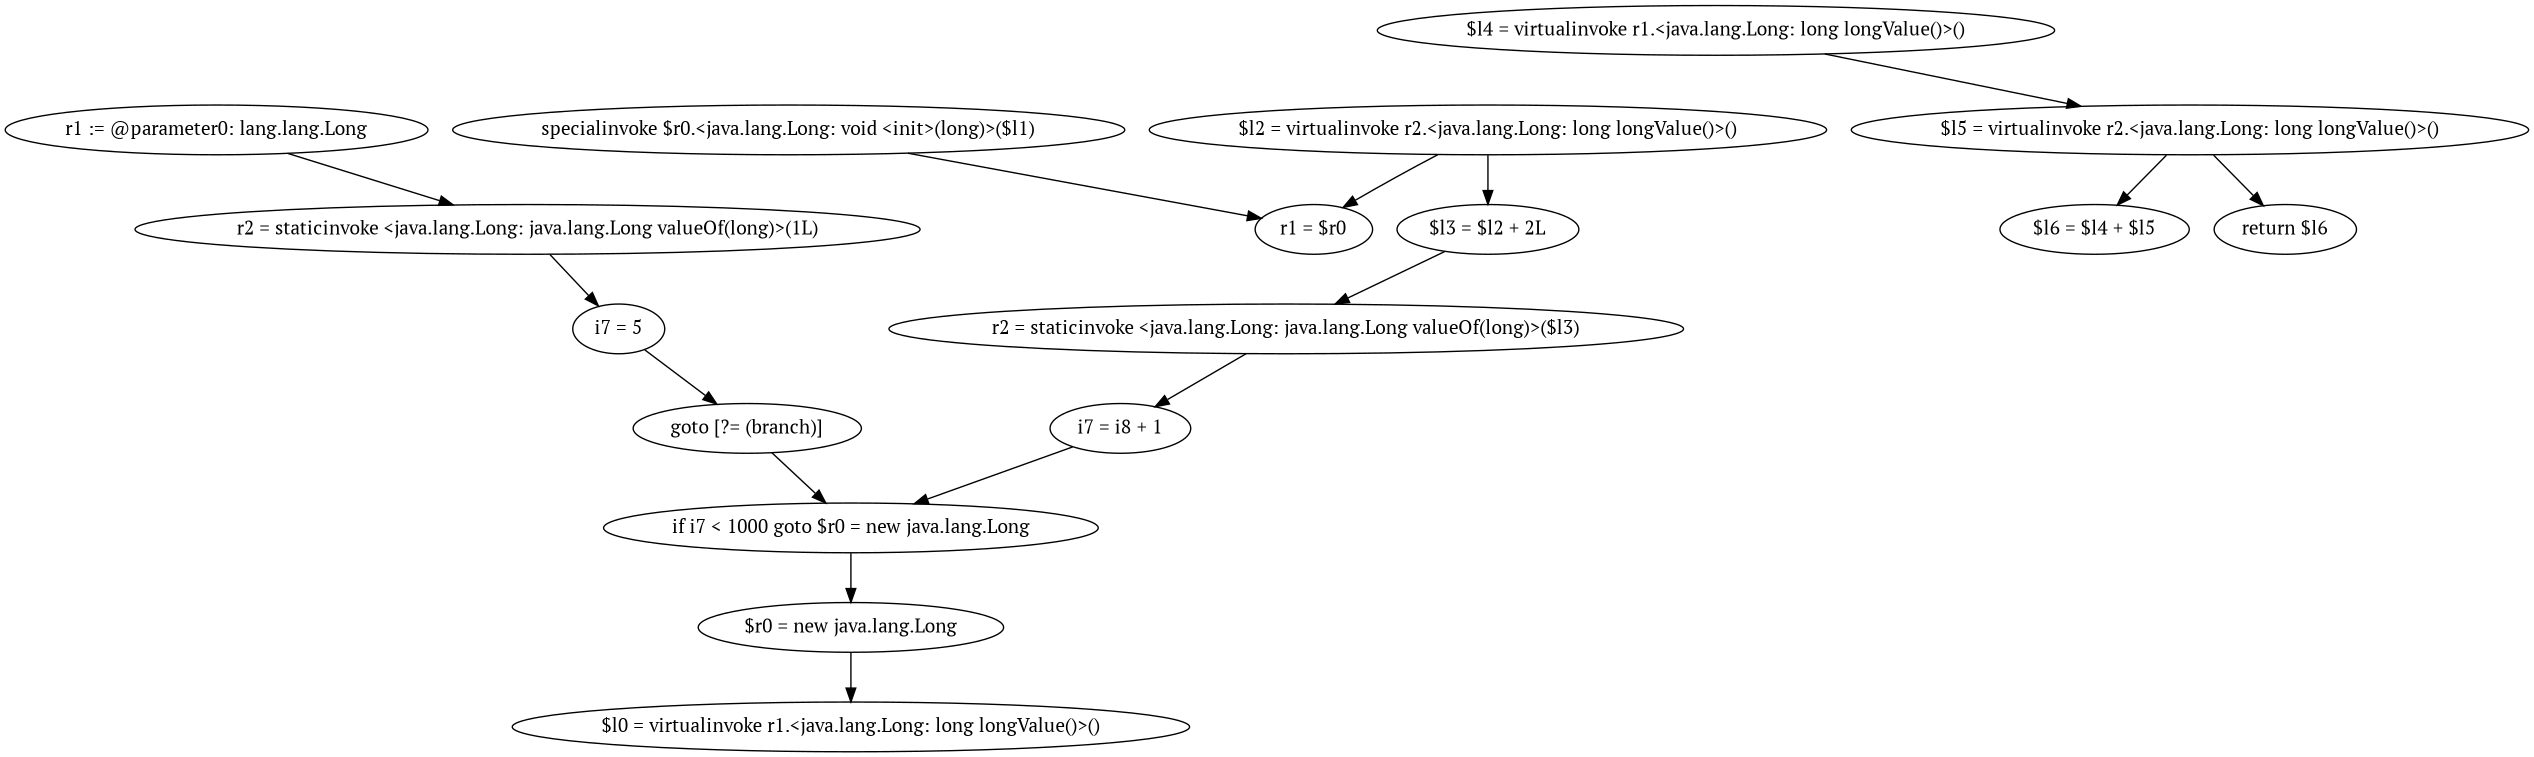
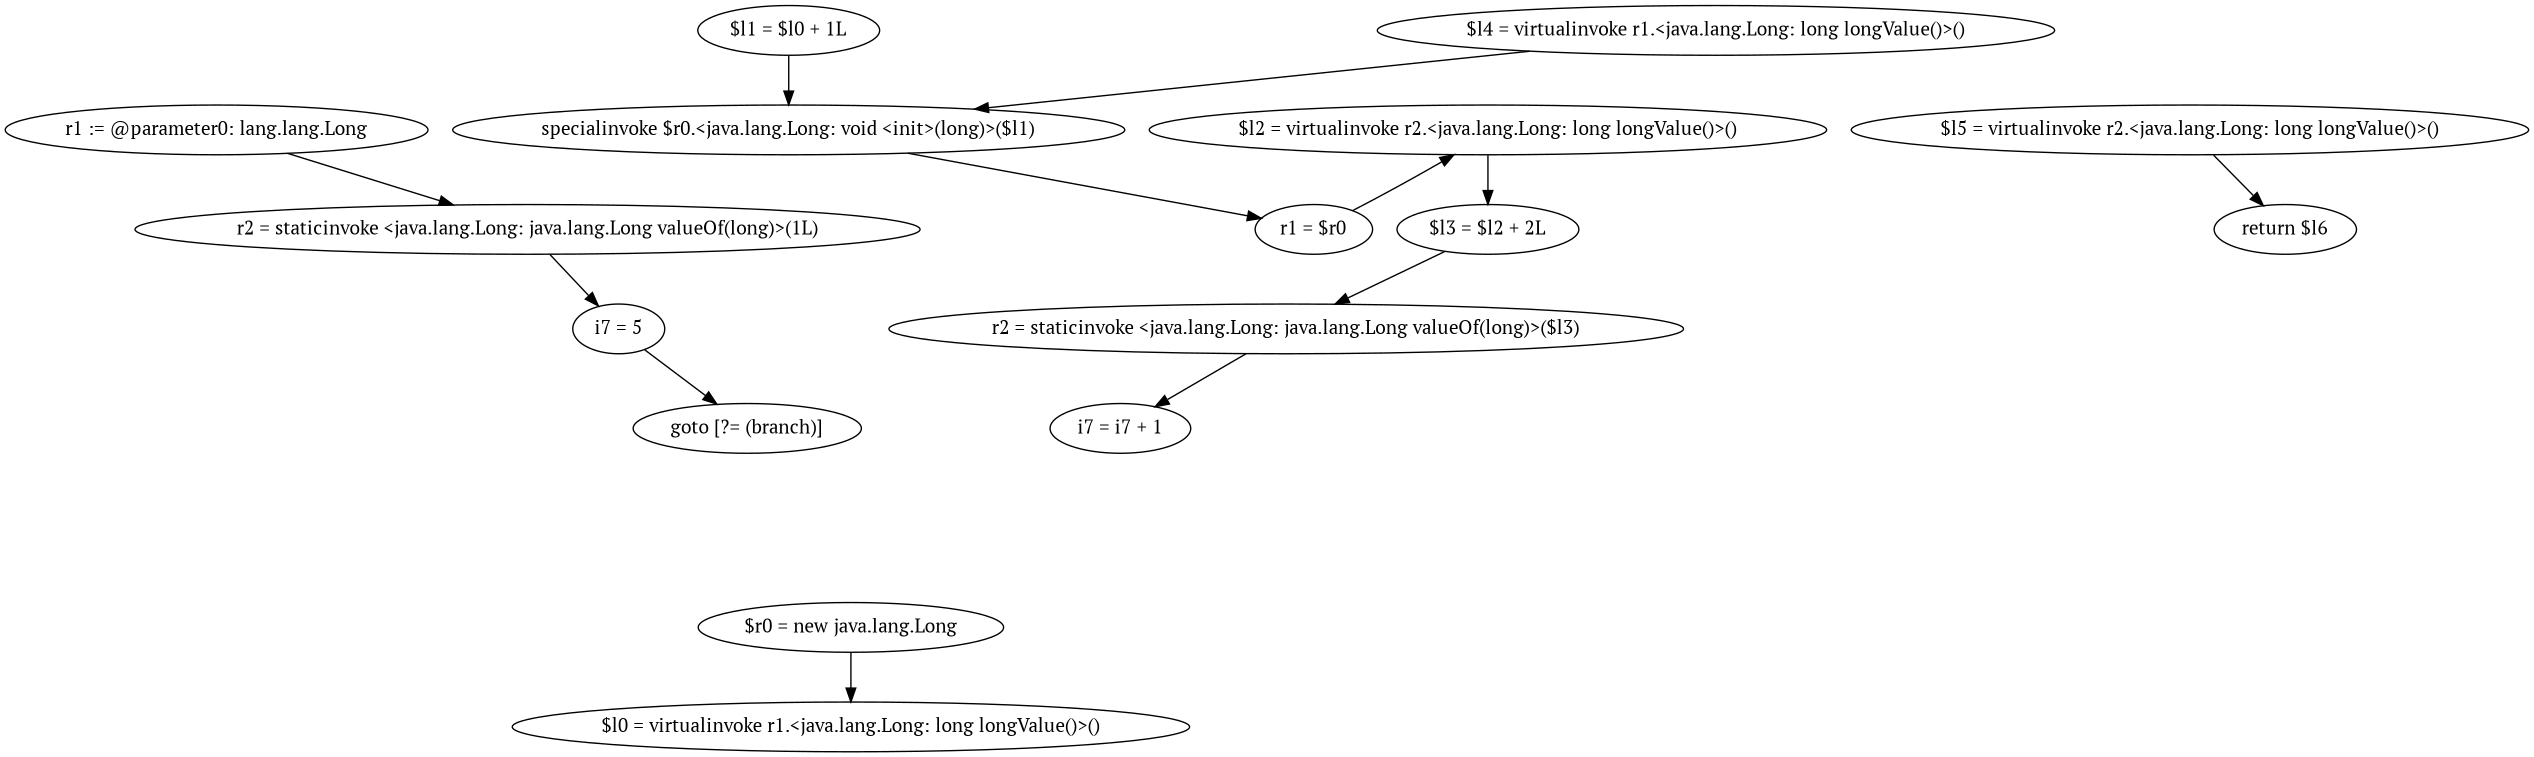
node "$l1 = $l0 + 1L": added
edge "$l4 = virtualinvoke r1.<java.lang.Long: long longValue()>()" -> "$l5 = virtualinvoke r2.<java.lang.Long: long longValue()>()": now "$l4 = virtualinvoke r1.<java.lang.Long: long longValue()>()" -> "specialinvoke $r0.<java.lang.Long: void <init>(long)>($l1)"
edge "$l2 = virtualinvoke r2.<java.lang.Long: long longValue()>()" -> "r1 = $r0": reversed
node "$l6 = $l4 + $l5": removed
node "i7 = i8 + 1": label "i7 = i8 + 1" -> "i7 = i7 + 1"
node "if i7 < 1000 goto $r0 = new java.lang.Long": removed
